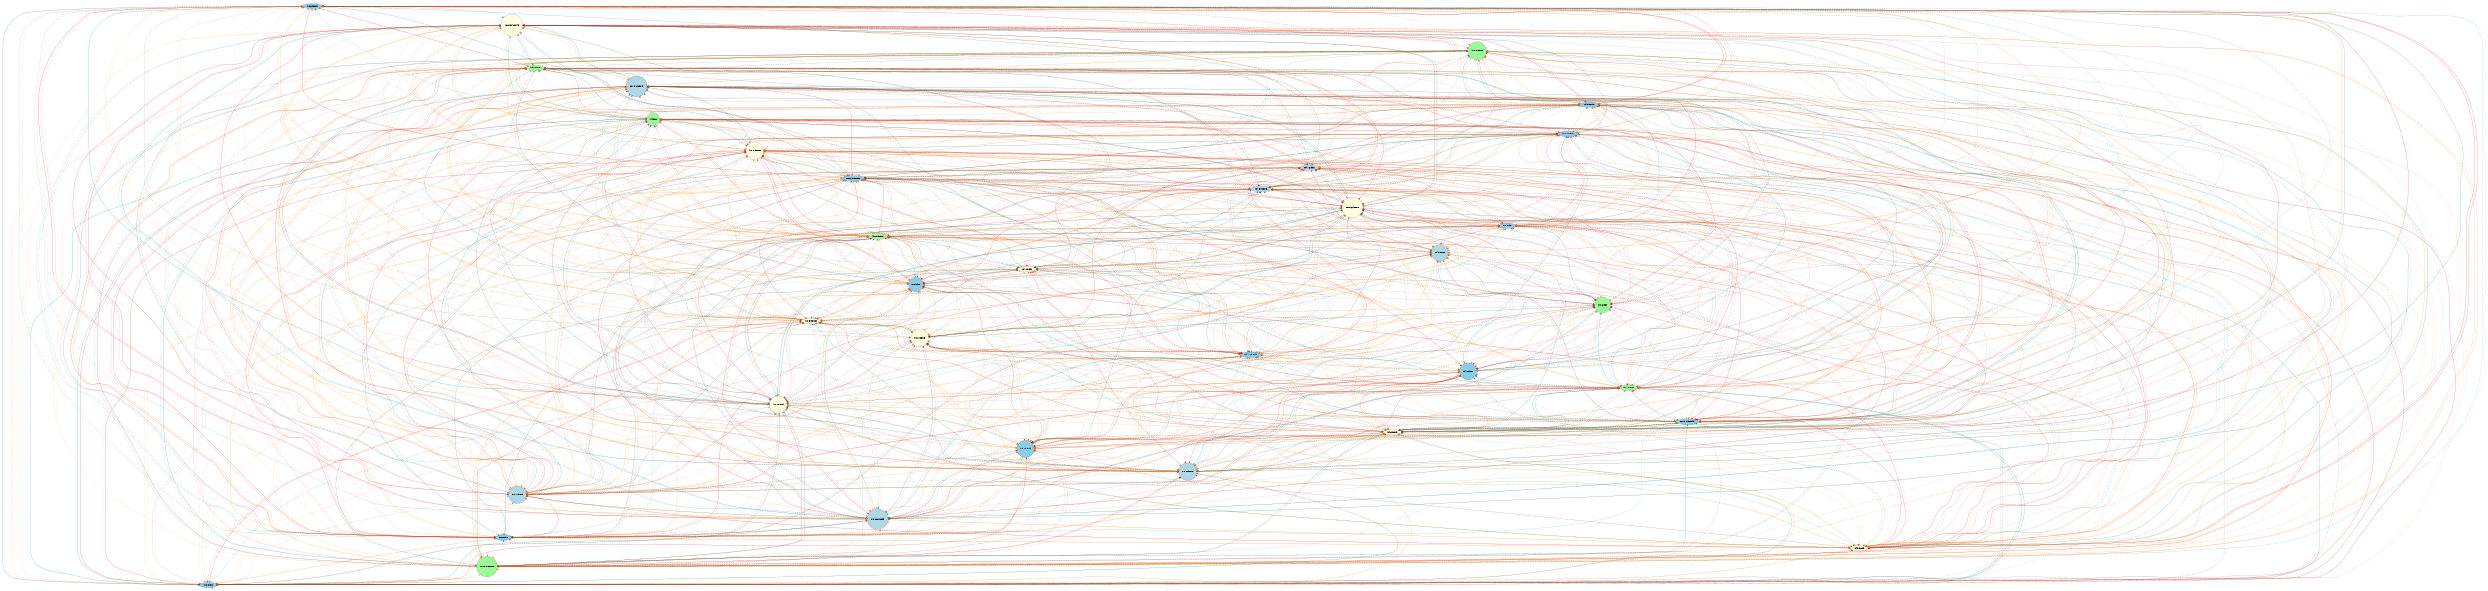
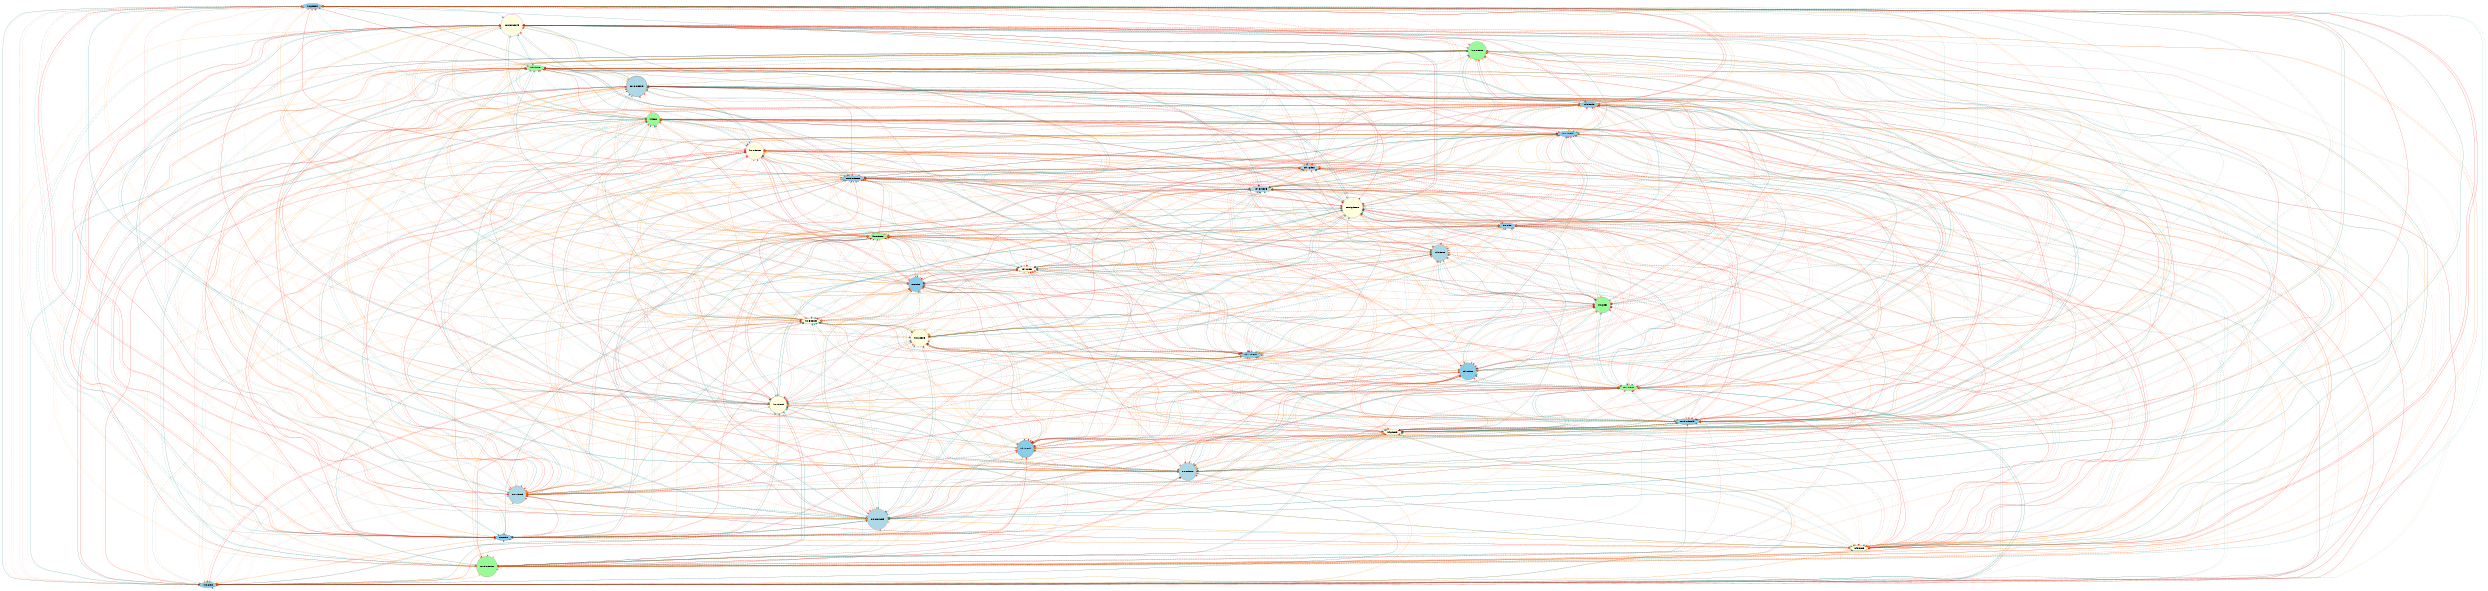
edge "prs.2-ba" -> "ipf.5-basjE": style dotted -> solid
edge "ipf.6-basE" -> "sbjv.3-bas": style solid -> dashed
